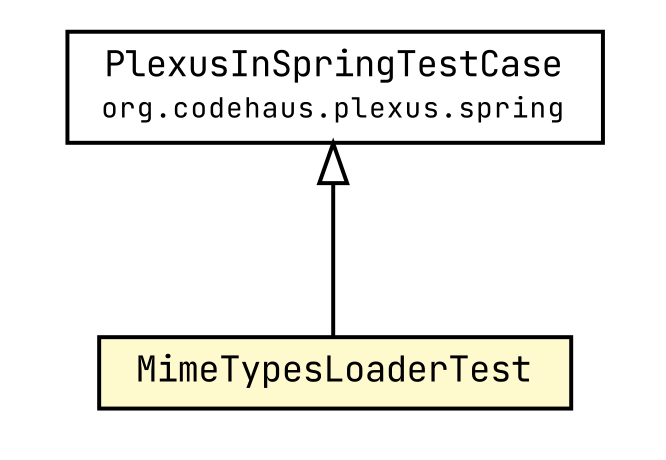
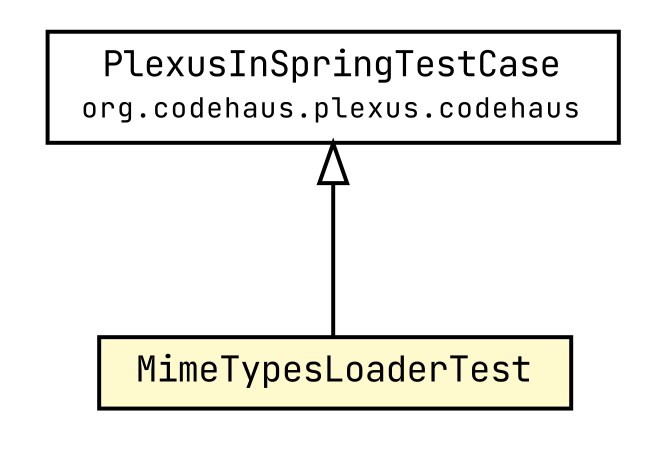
node "PlexusInSpringTestCase": text "org.codehaus.plexus.spring" -> "org.codehaus.plexus.codehaus"
